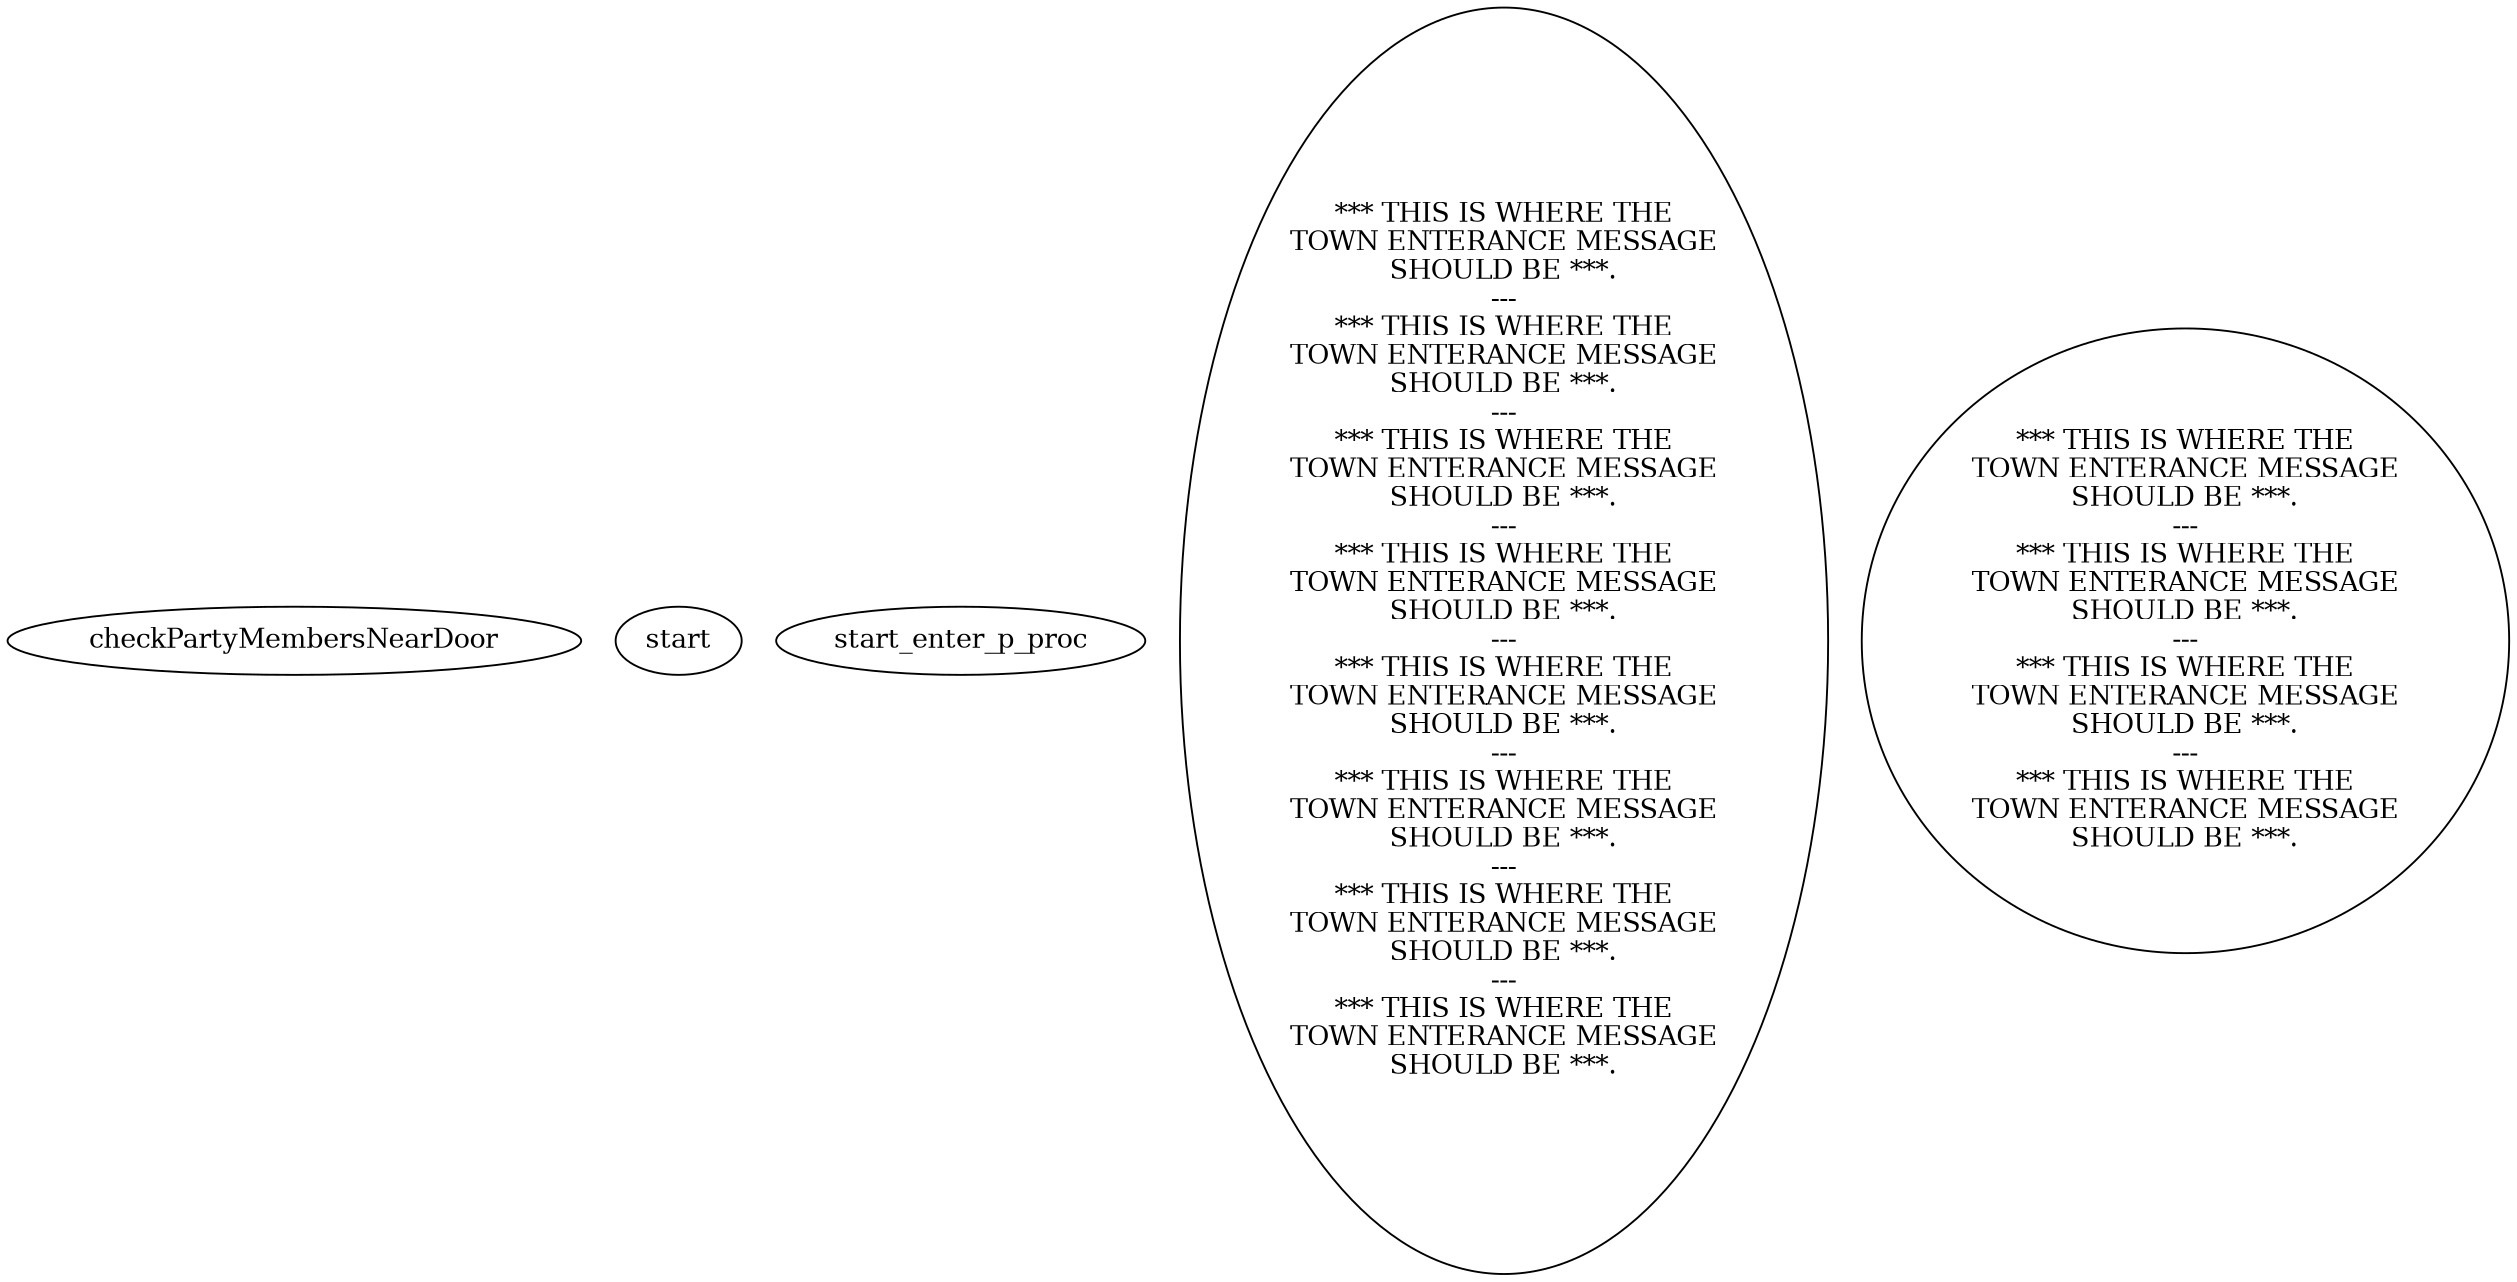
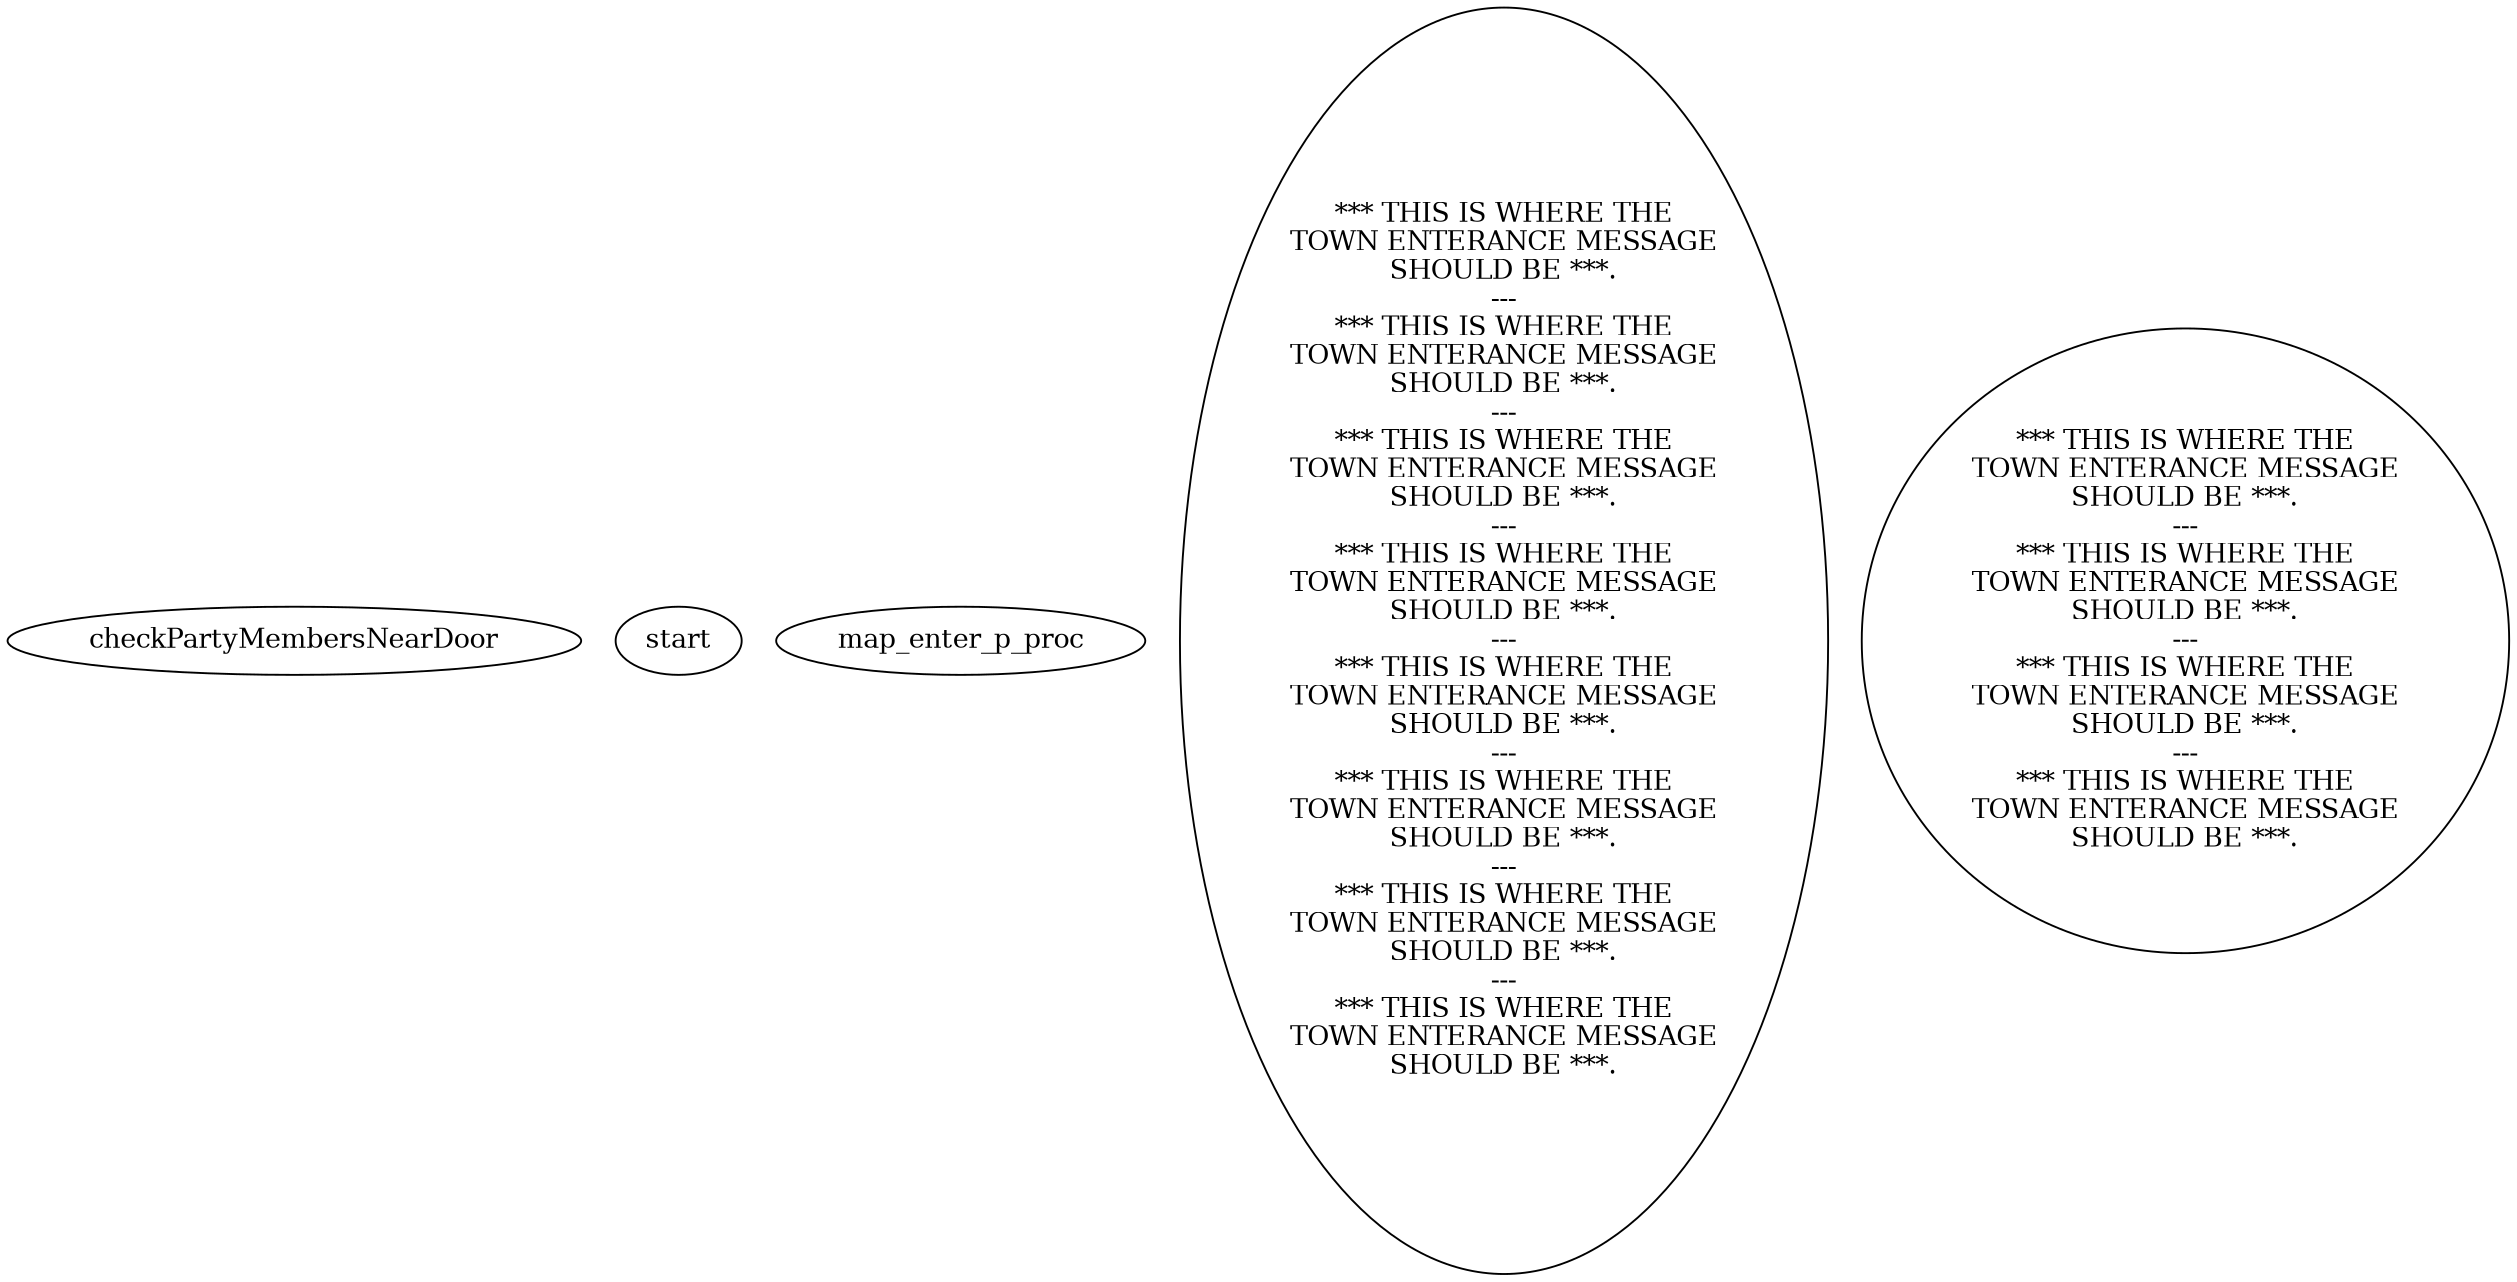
node "start_enter_p_proc": label "start_enter_p_proc" -> "map_enter_p_proc"
